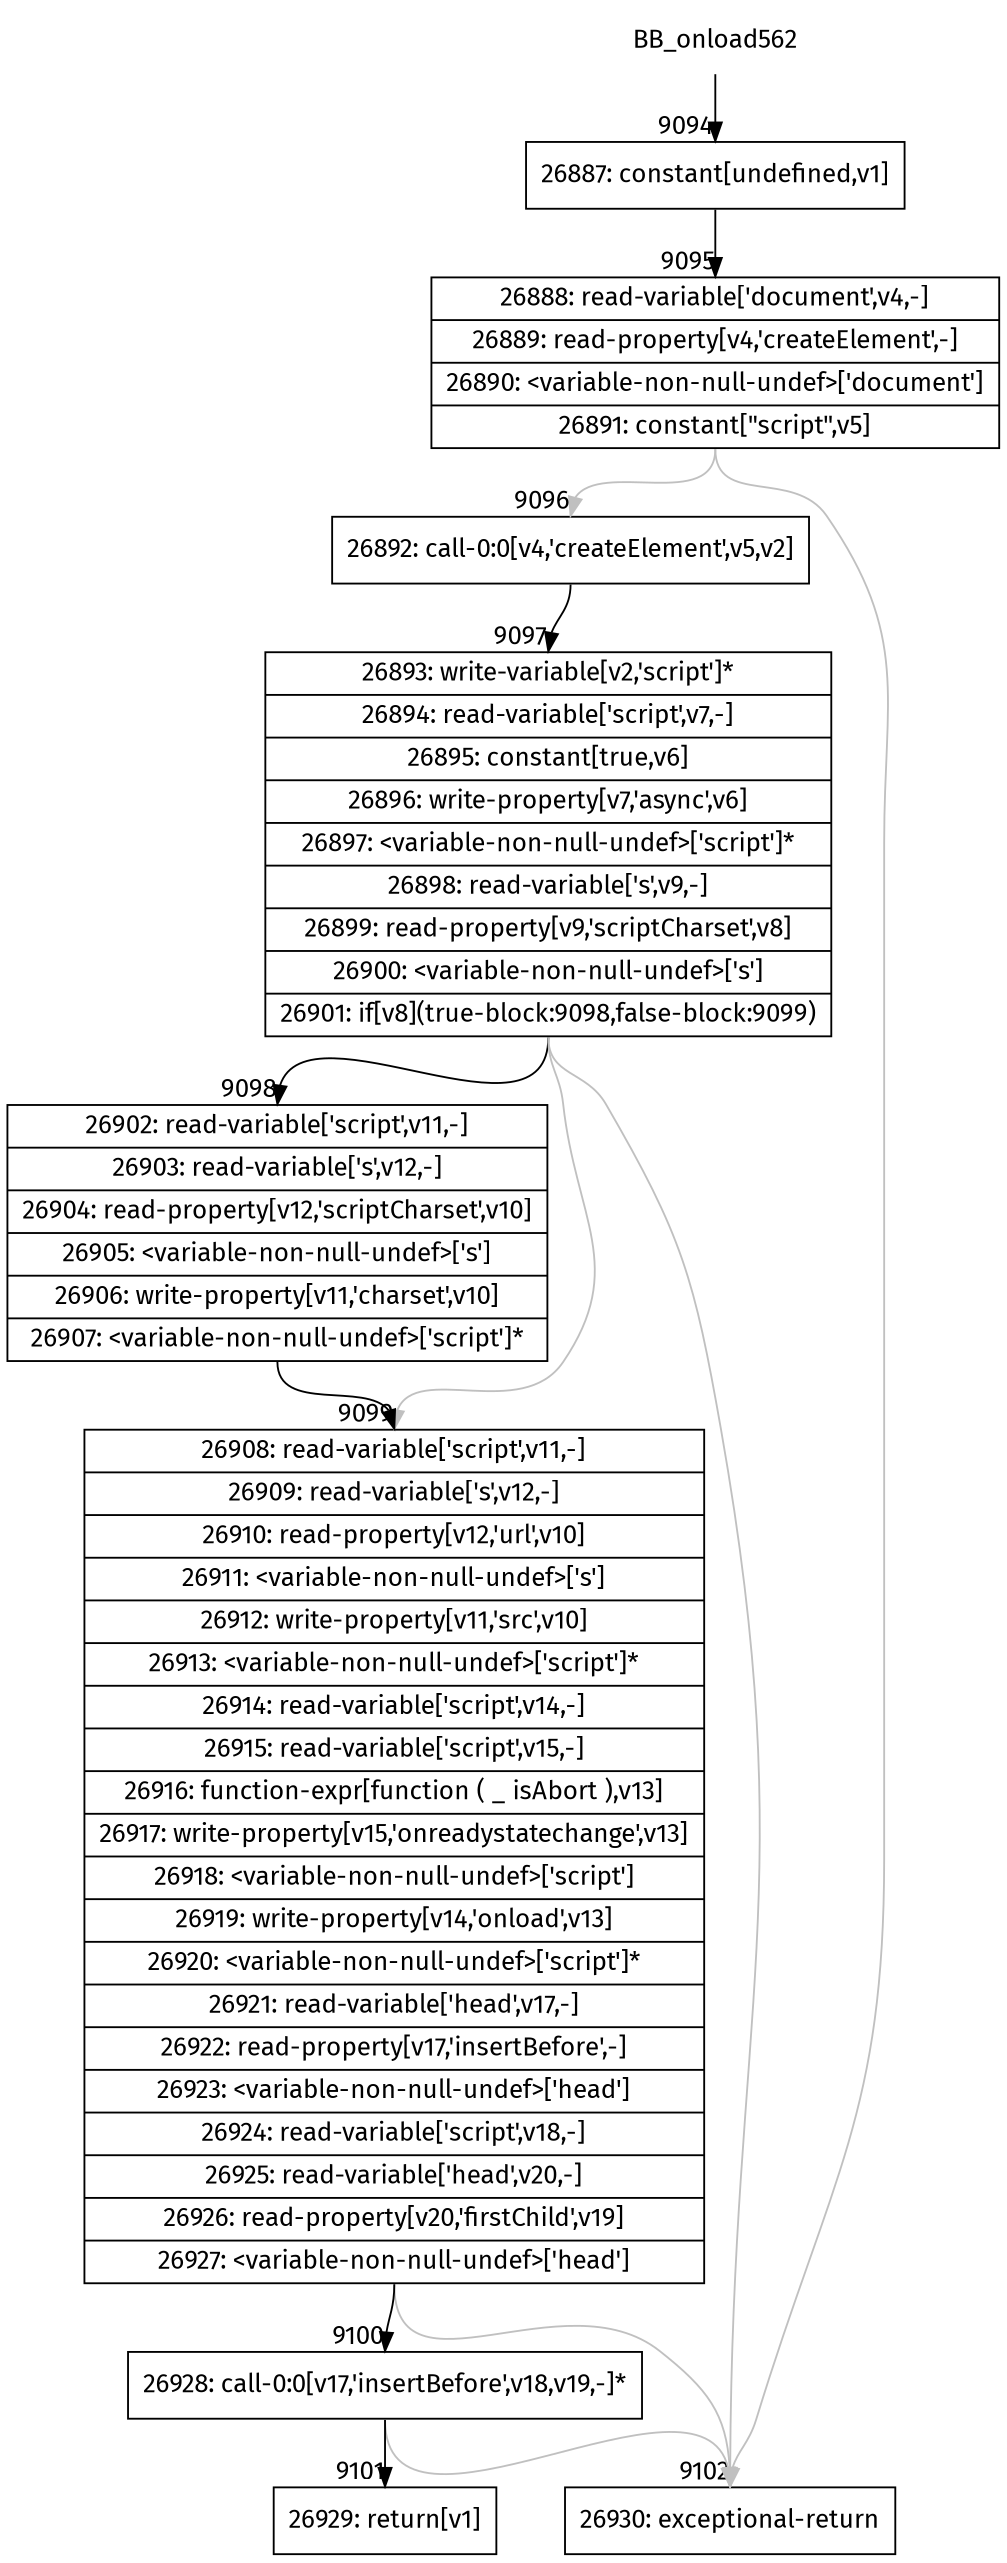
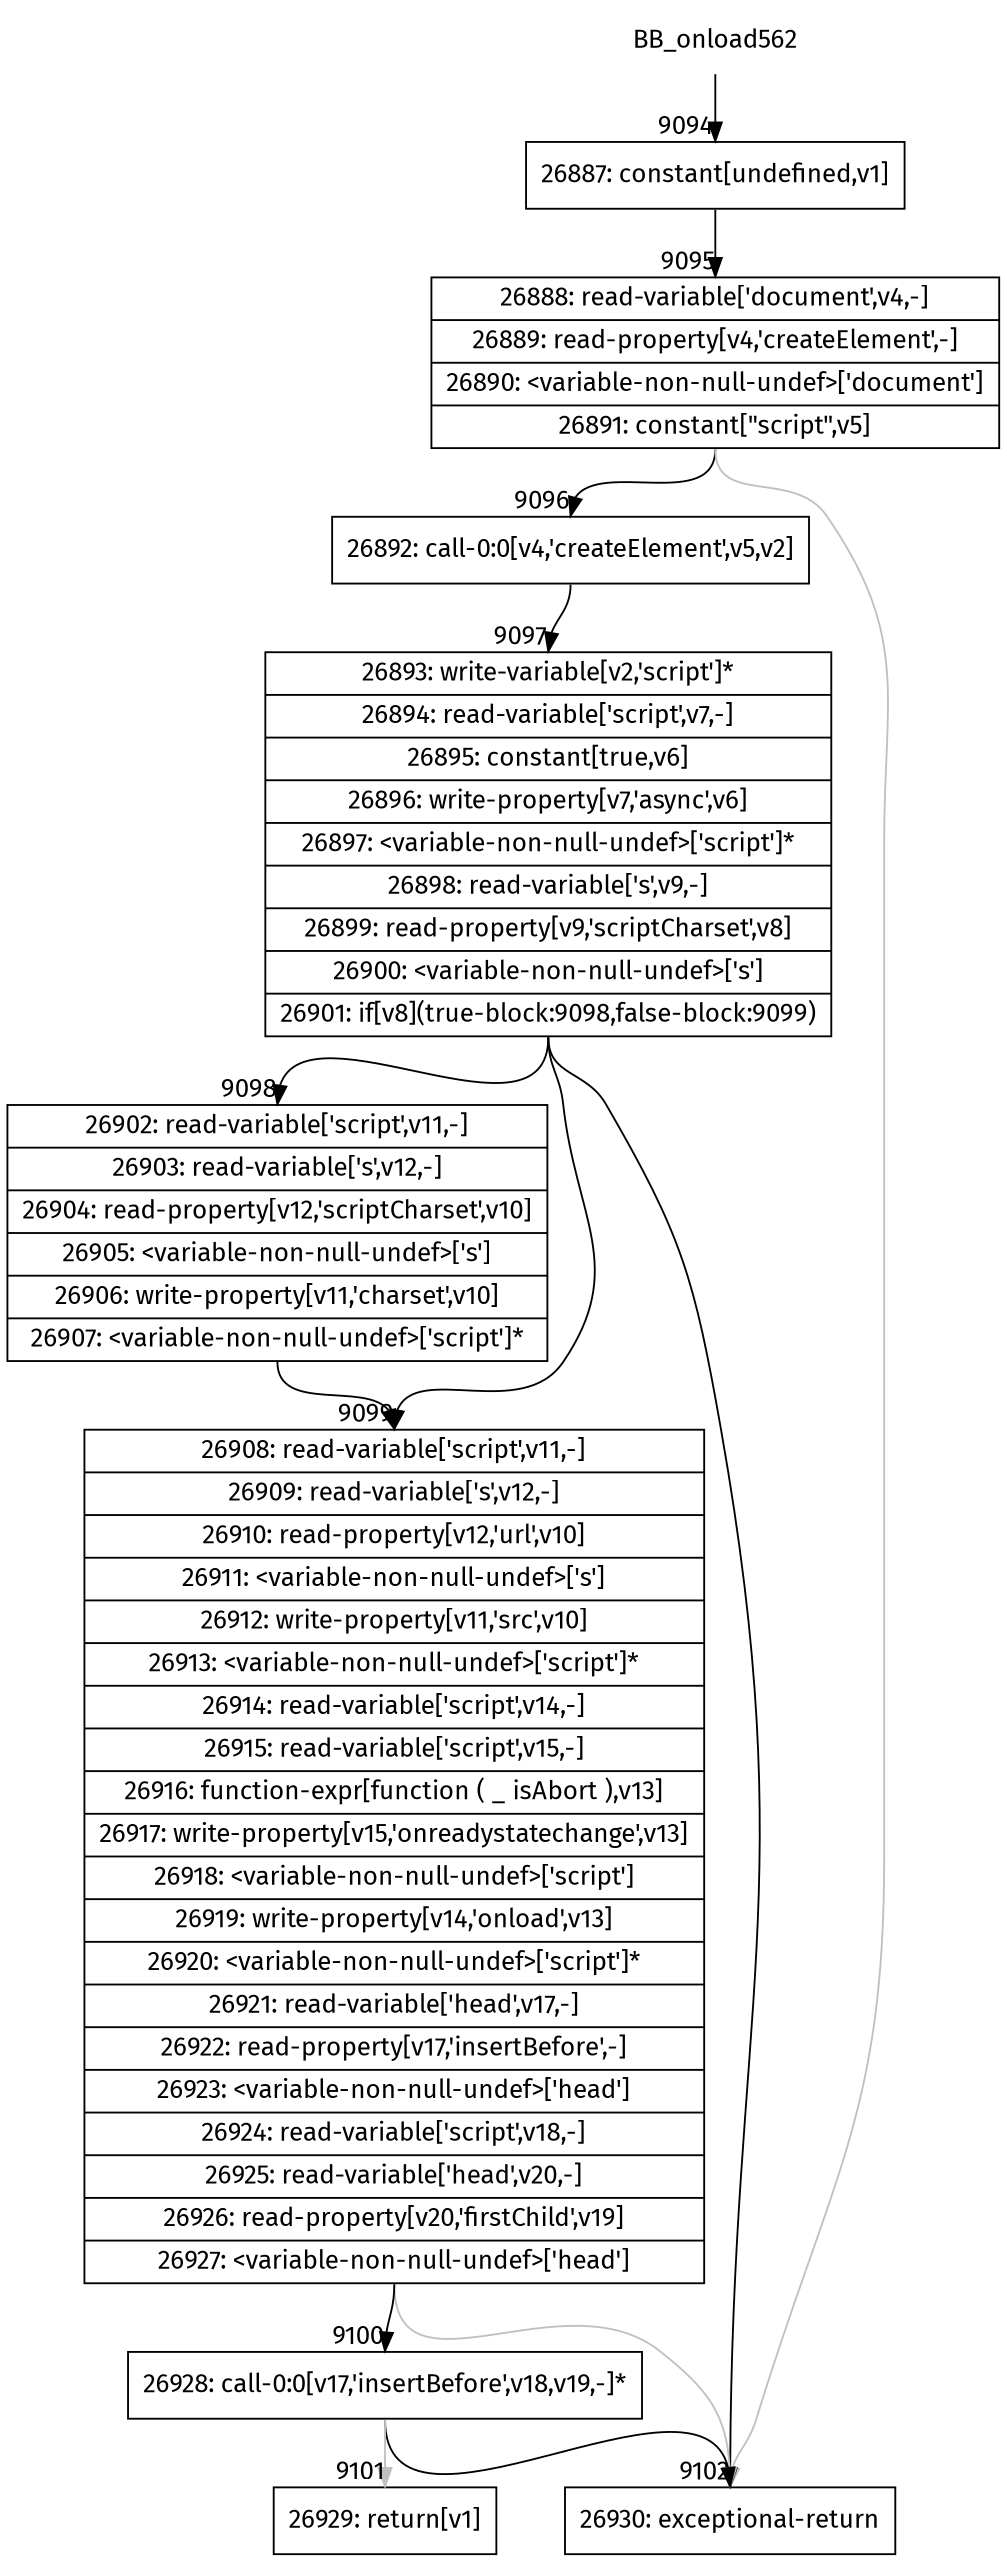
edge "26888: read-variable['document',v4,-]" -> "26892: call-0:0[v4,'createElement',v5,v2]": color gray -> black
edge "26893: write-variable[v2,'script']*" -> "26908: read-variable['script',v11,-]": color gray -> black
edge "26893: write-variable[v2,'script']*" -> "26930: exceptional-return": color gray -> black
edge "26928: call-0:0[v17,'insertBefore',v18,v19,-]*" -> "26929: return[v1]": color black -> gray
edge "26928: call-0:0[v17,'insertBefore',v18,v19,-]*" -> "26930: exceptional-return": color gray -> black
